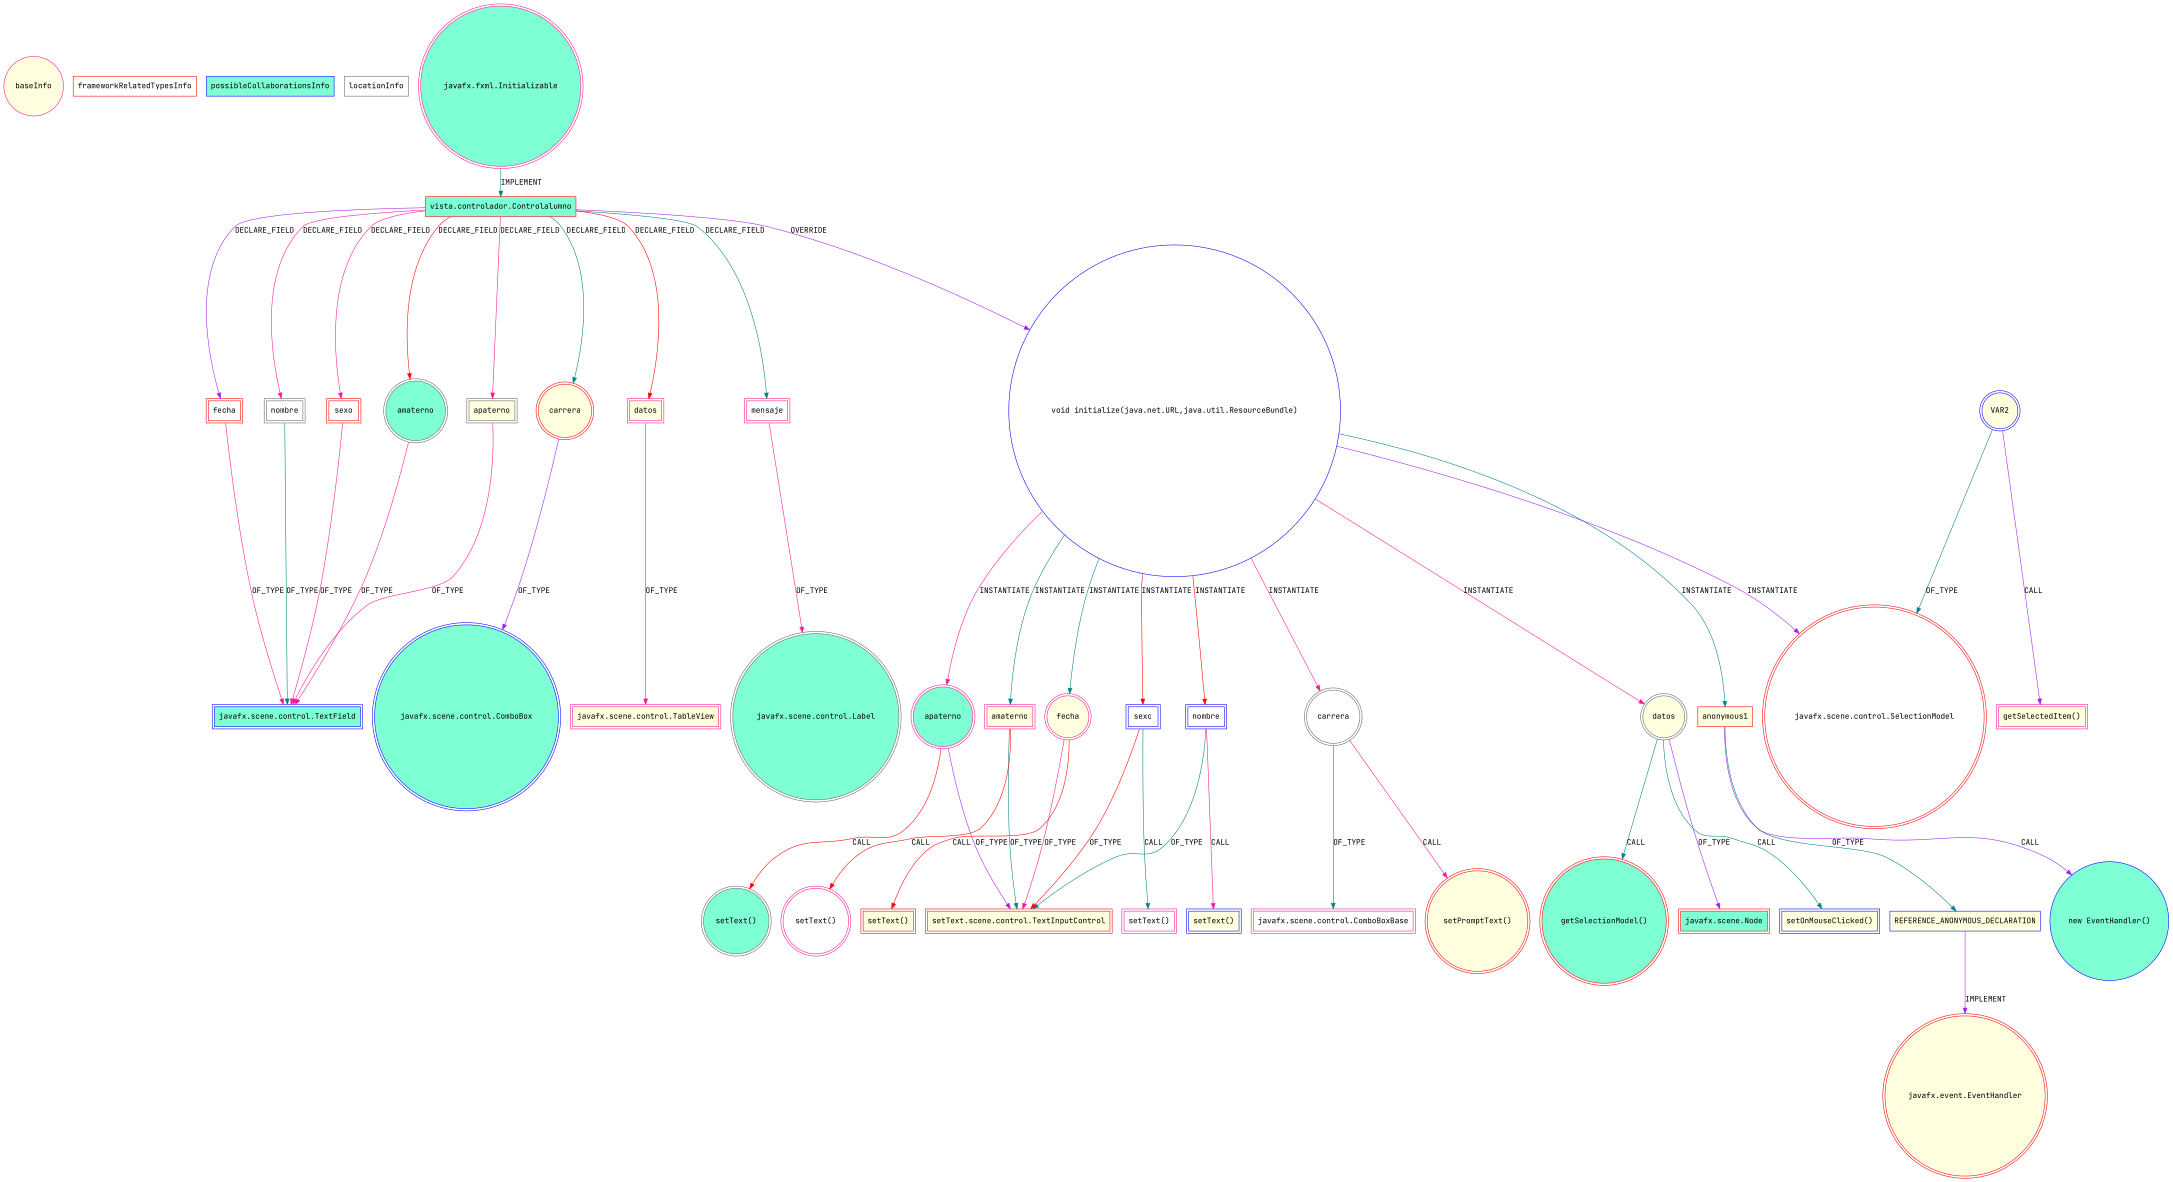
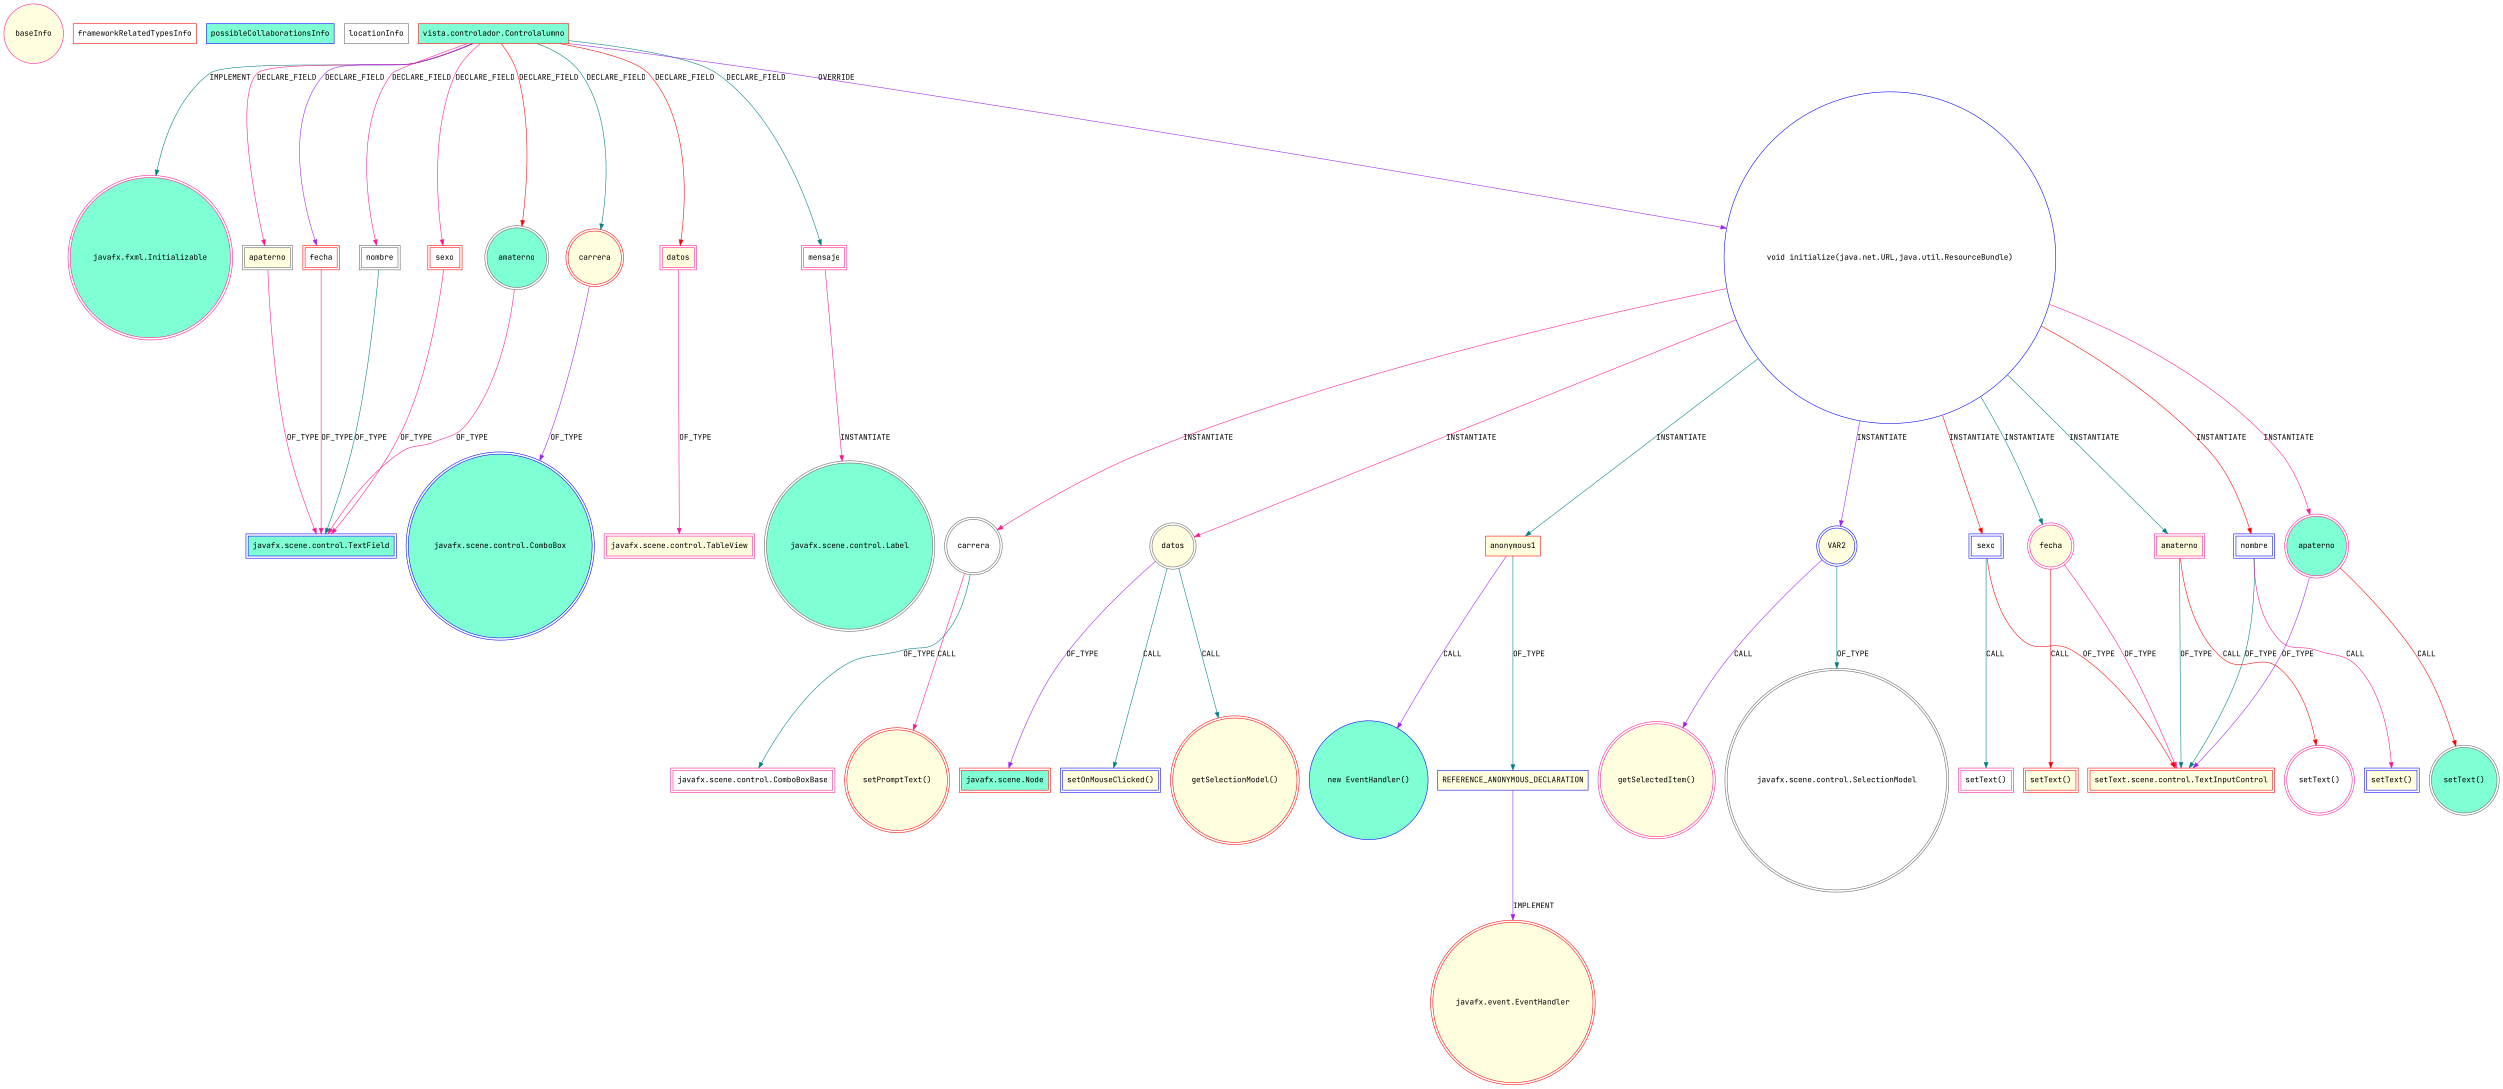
edge "javafx.fxml.Initializable" -> "vista.controlador.Controlalumno": reversed
edge "void initialize(java.net.URL,java.util.ResourceBundle)" -> "javafx.scene.control.SelectionModel": now "void initialize(java.net.URL,java.util.ResourceBundle)" -> "VAR2"
edge "mensaje" -> "javafx.scene.control.Label": label "OF_TYPE" -> "INSTANTIATE"
node "javafx.scene.control.SelectionModel": color red -> gray40
node "getSelectedItem()": shape box -> circle
node "getSelectionModel()": fillcolor aquamarine -> lightyellow
